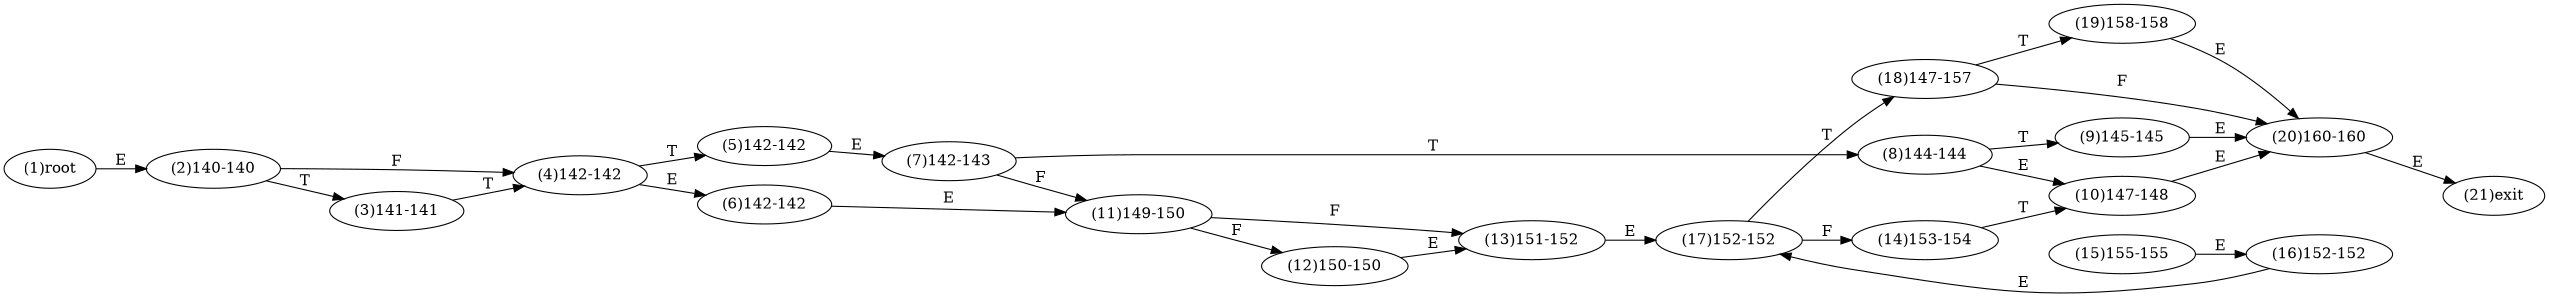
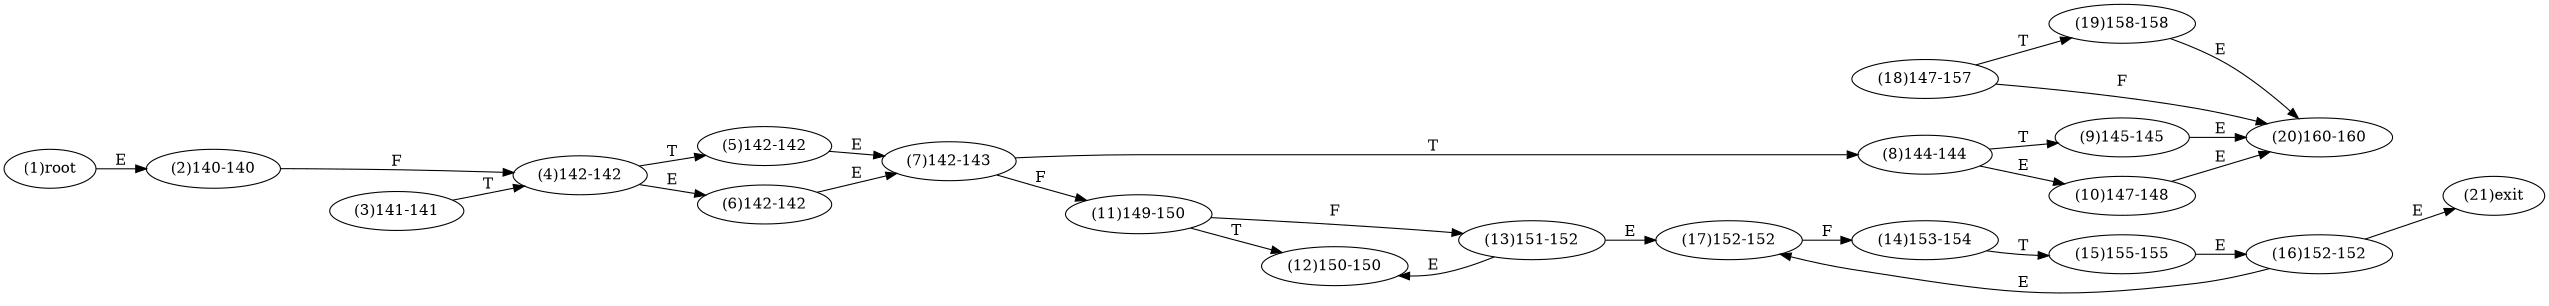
edge "(17)152-152" -> "(18)147-157": removed, label "T"
edge "(20)160-160" -> "(21)exit": now "(16)152-152" -> "(21)exit"
edge "(2)140-140" -> "(3)141-141": removed, label "T"
edge "(6)142-142" -> "(11)149-150": now "(6)142-142" -> "(7)142-143"
edge "(14)153-154" -> "(10)147-148": now "(14)153-154" -> "(15)155-155"
edge "(11)149-150" -> "(12)150-150": label "F" -> "T"
edge "(12)150-150" -> "(13)151-152": reversed
